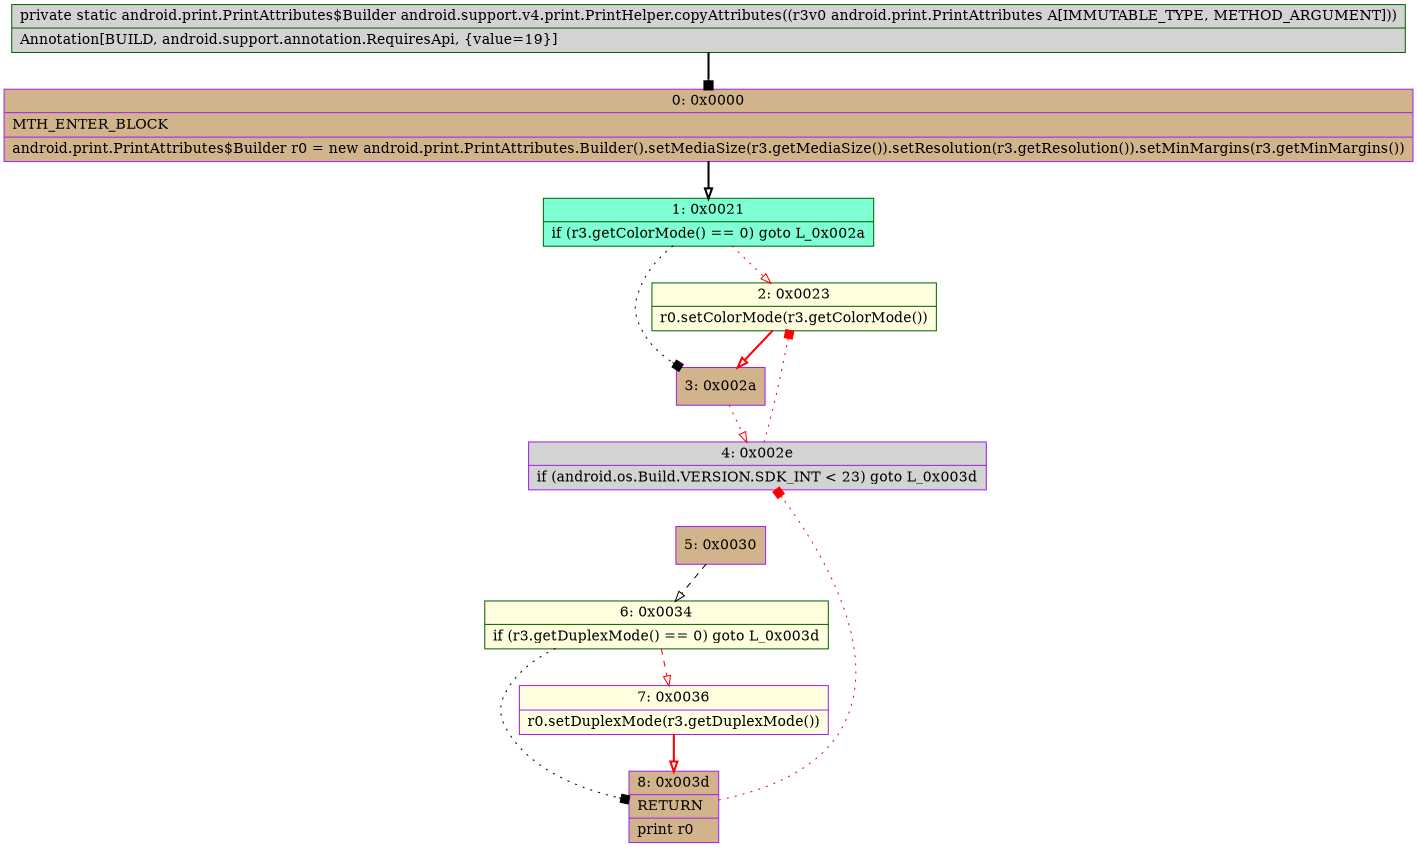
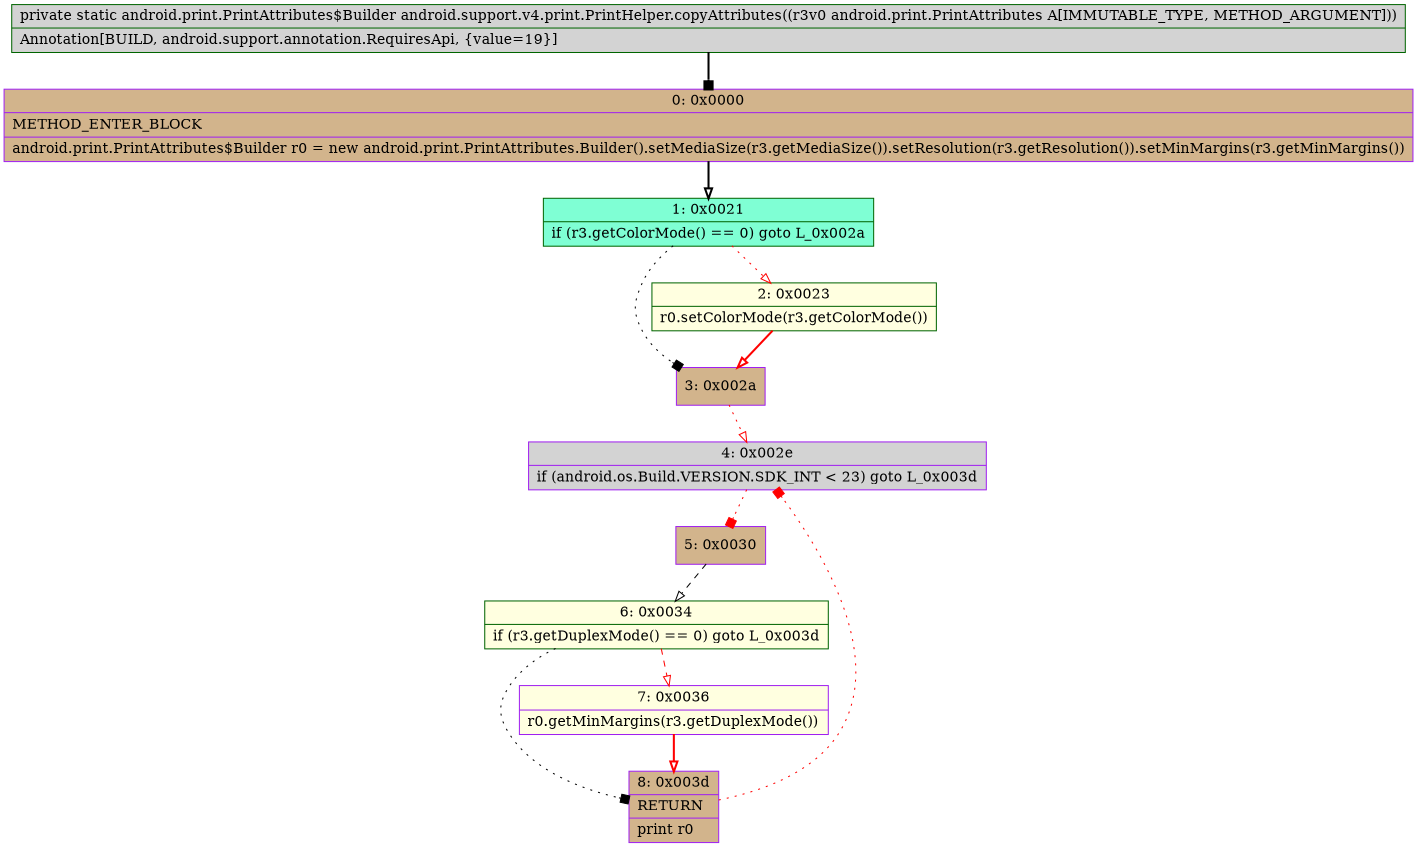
node "0: 0x0000": text "MTH_ENTER_BLOCK" -> "METHOD_ENTER_BLOCK"
edge "4: 0x002e" -> "2: 0x0023": now "4: 0x002e" -> "5: 0x0030"
node "7: 0x0036": text "r0.setDuplexMode(r3.getDuplexMode())" -> "r0.getMinMargins(r3.getDuplexMode())"
